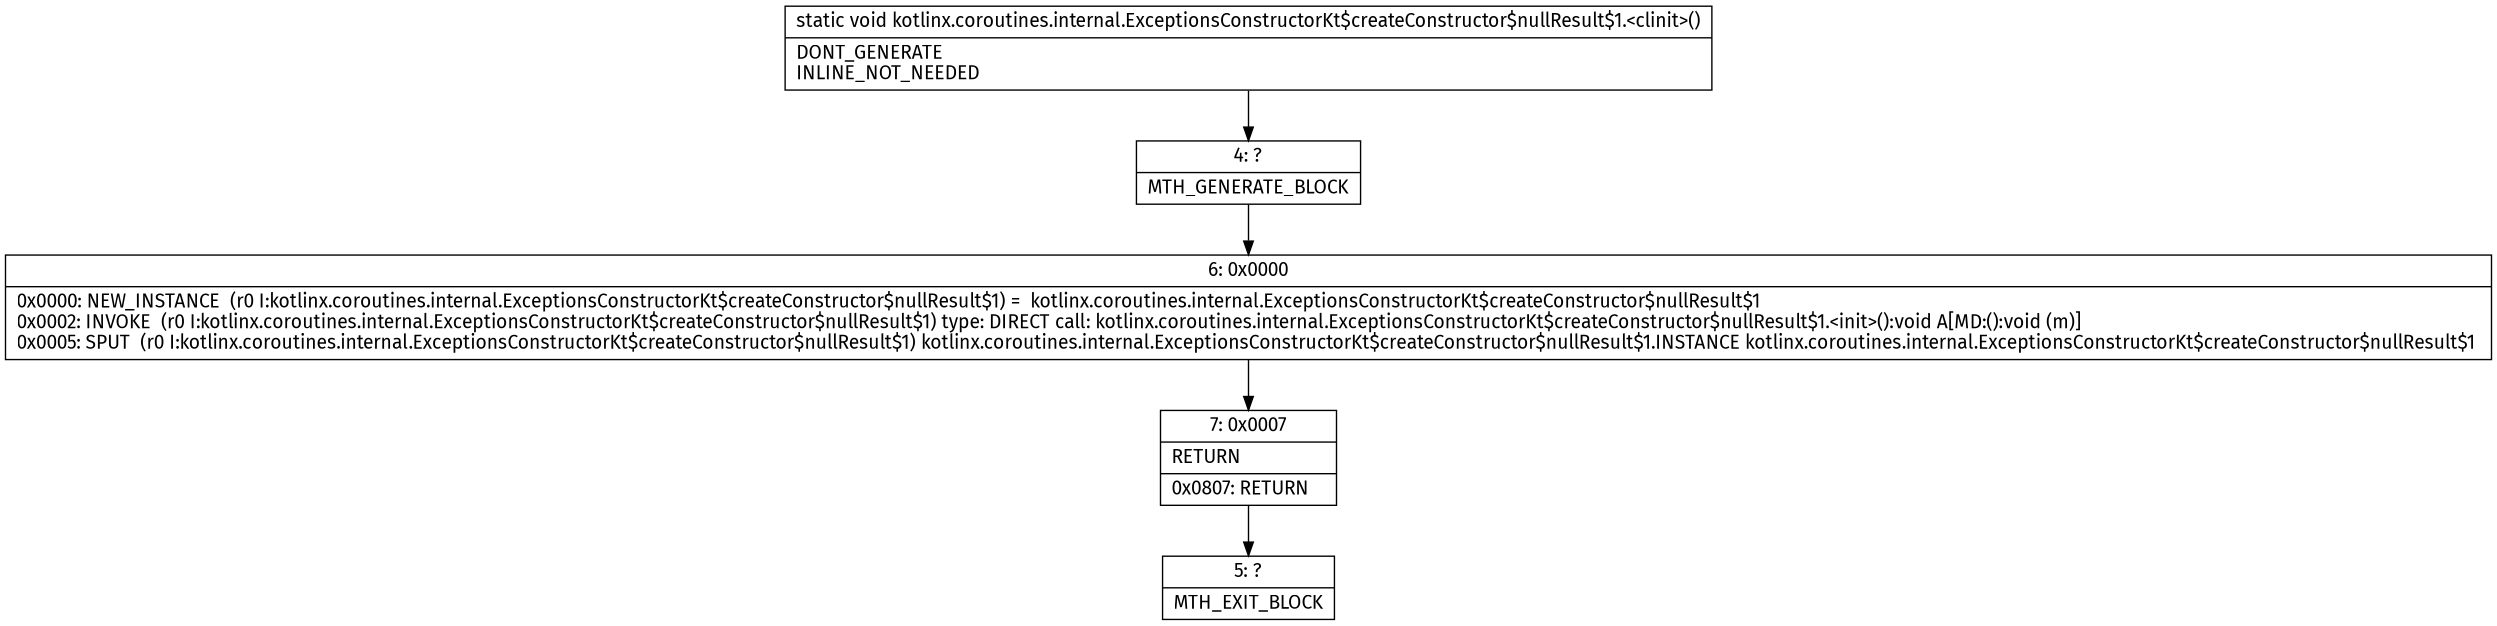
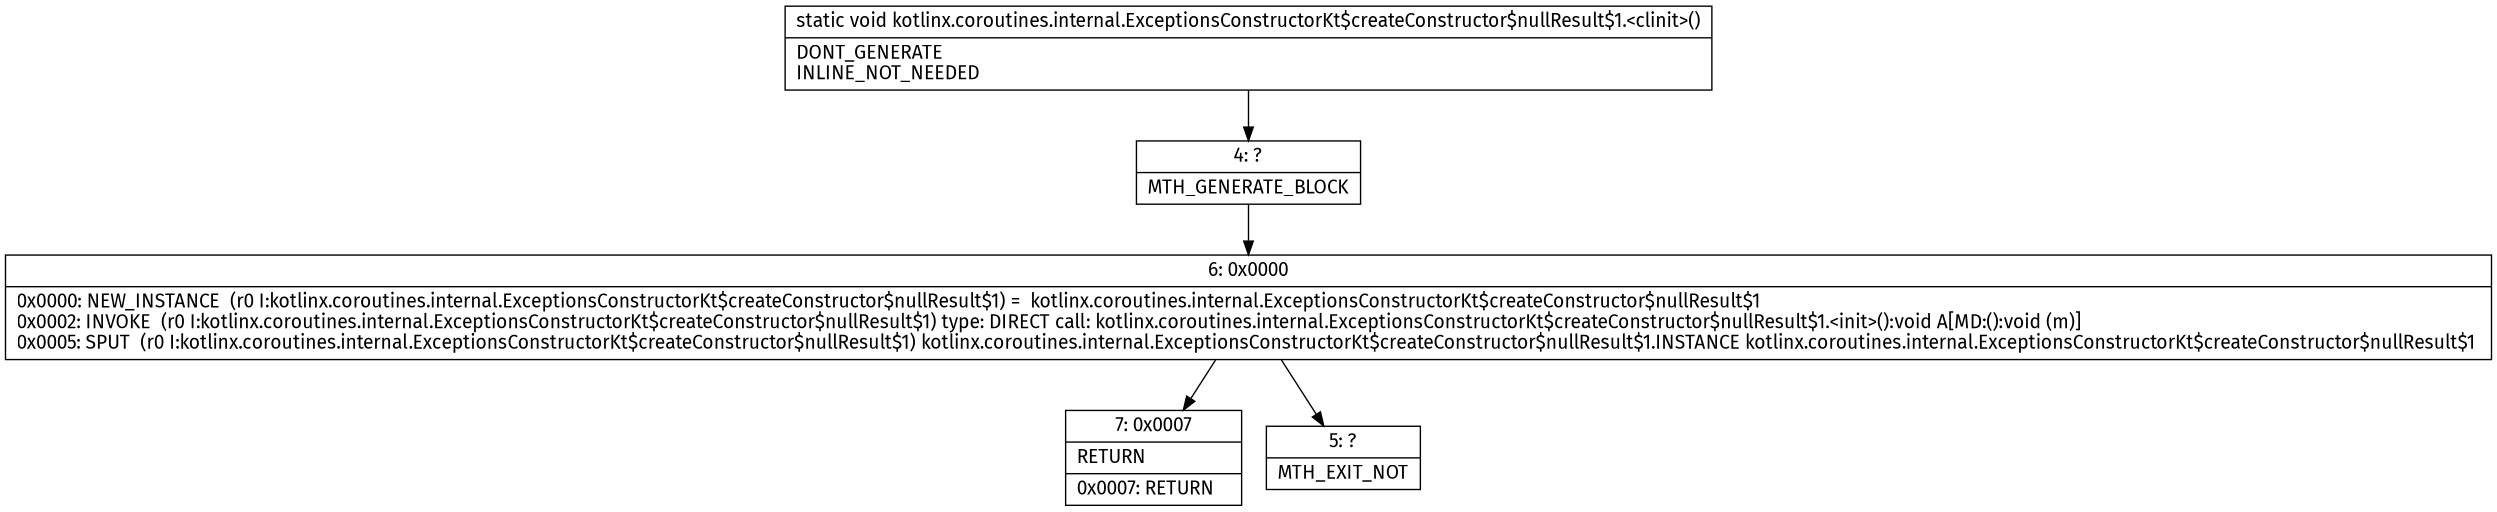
node "7: 0x0007": text "0x0807: RETURN" -> "0x0007: RETURN"
edge "7: 0x0007" -> "5: ?": now "6: 0x0000" -> "5: ?"
node "5: ?": text "MTH_EXIT_BLOCK" -> "MTH_EXIT_NOT"
